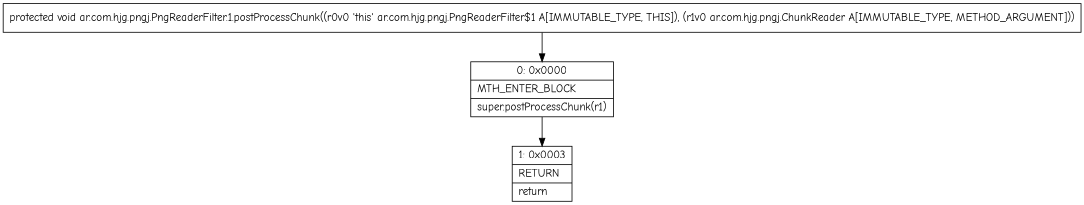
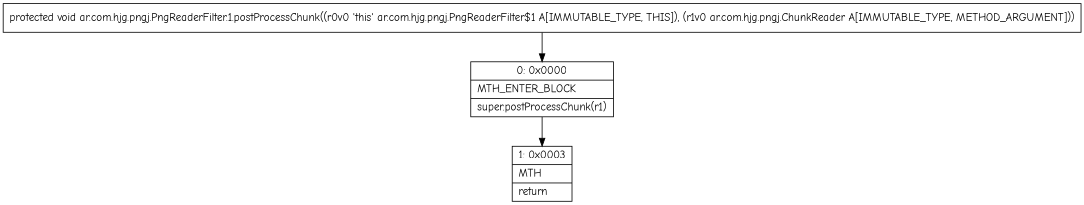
node "1: 0x0003": text "RETURN" -> "MTH"
